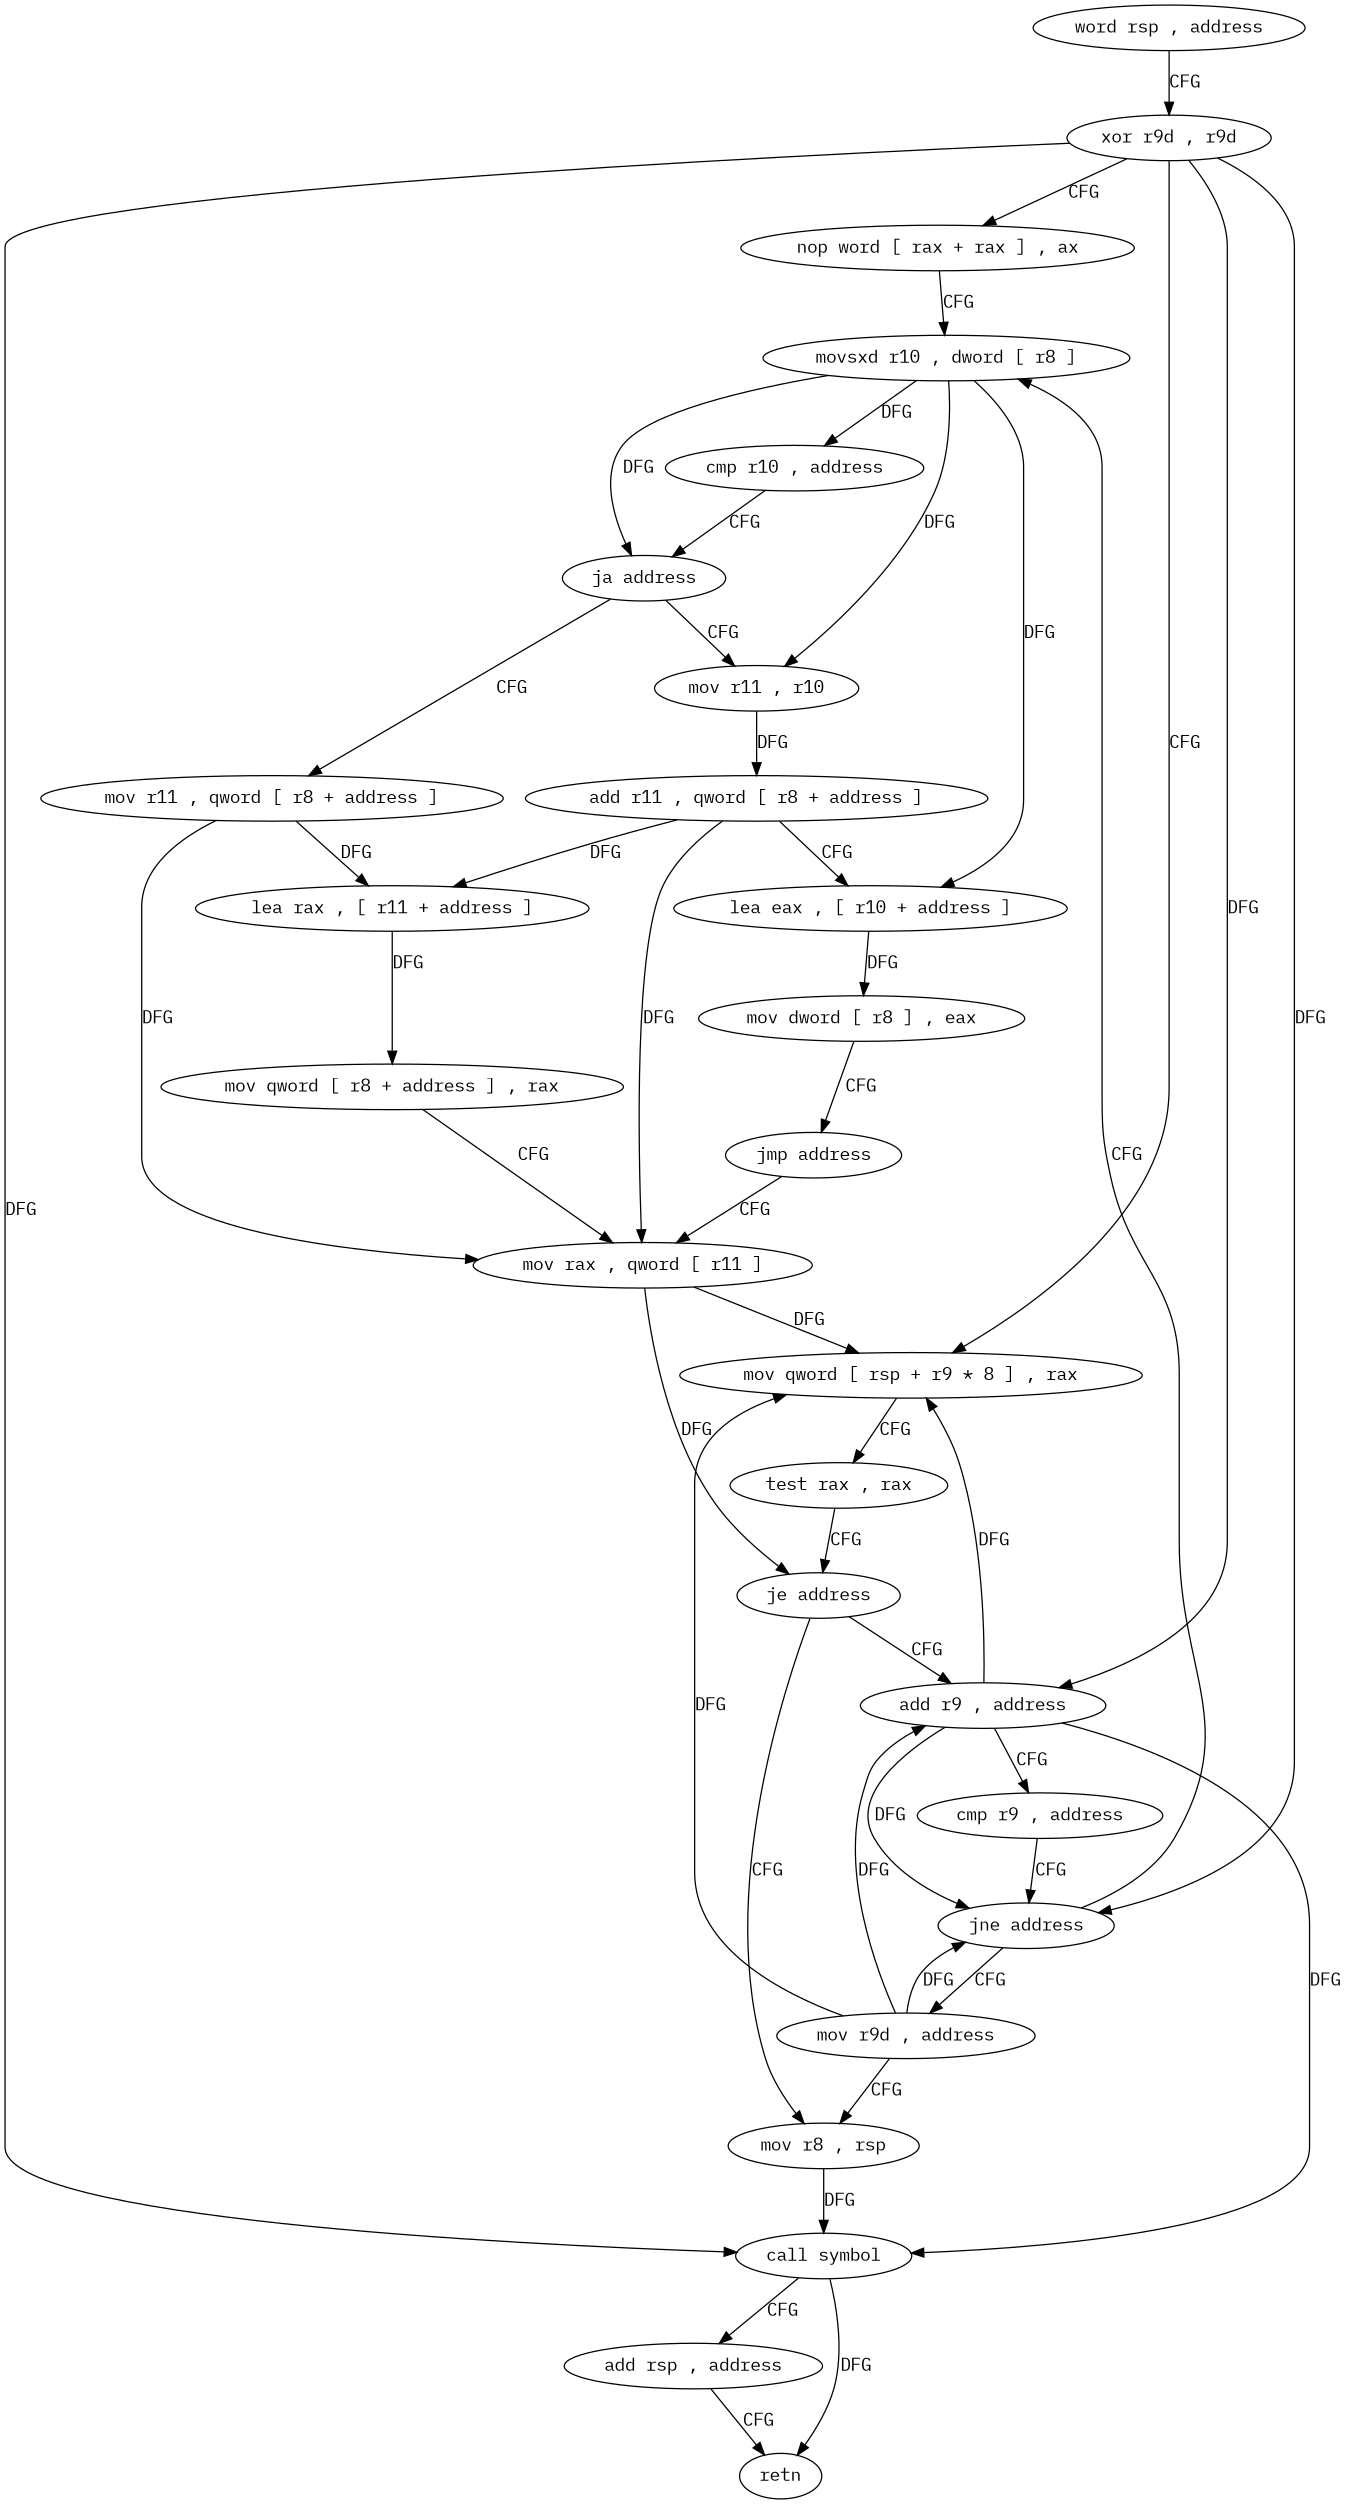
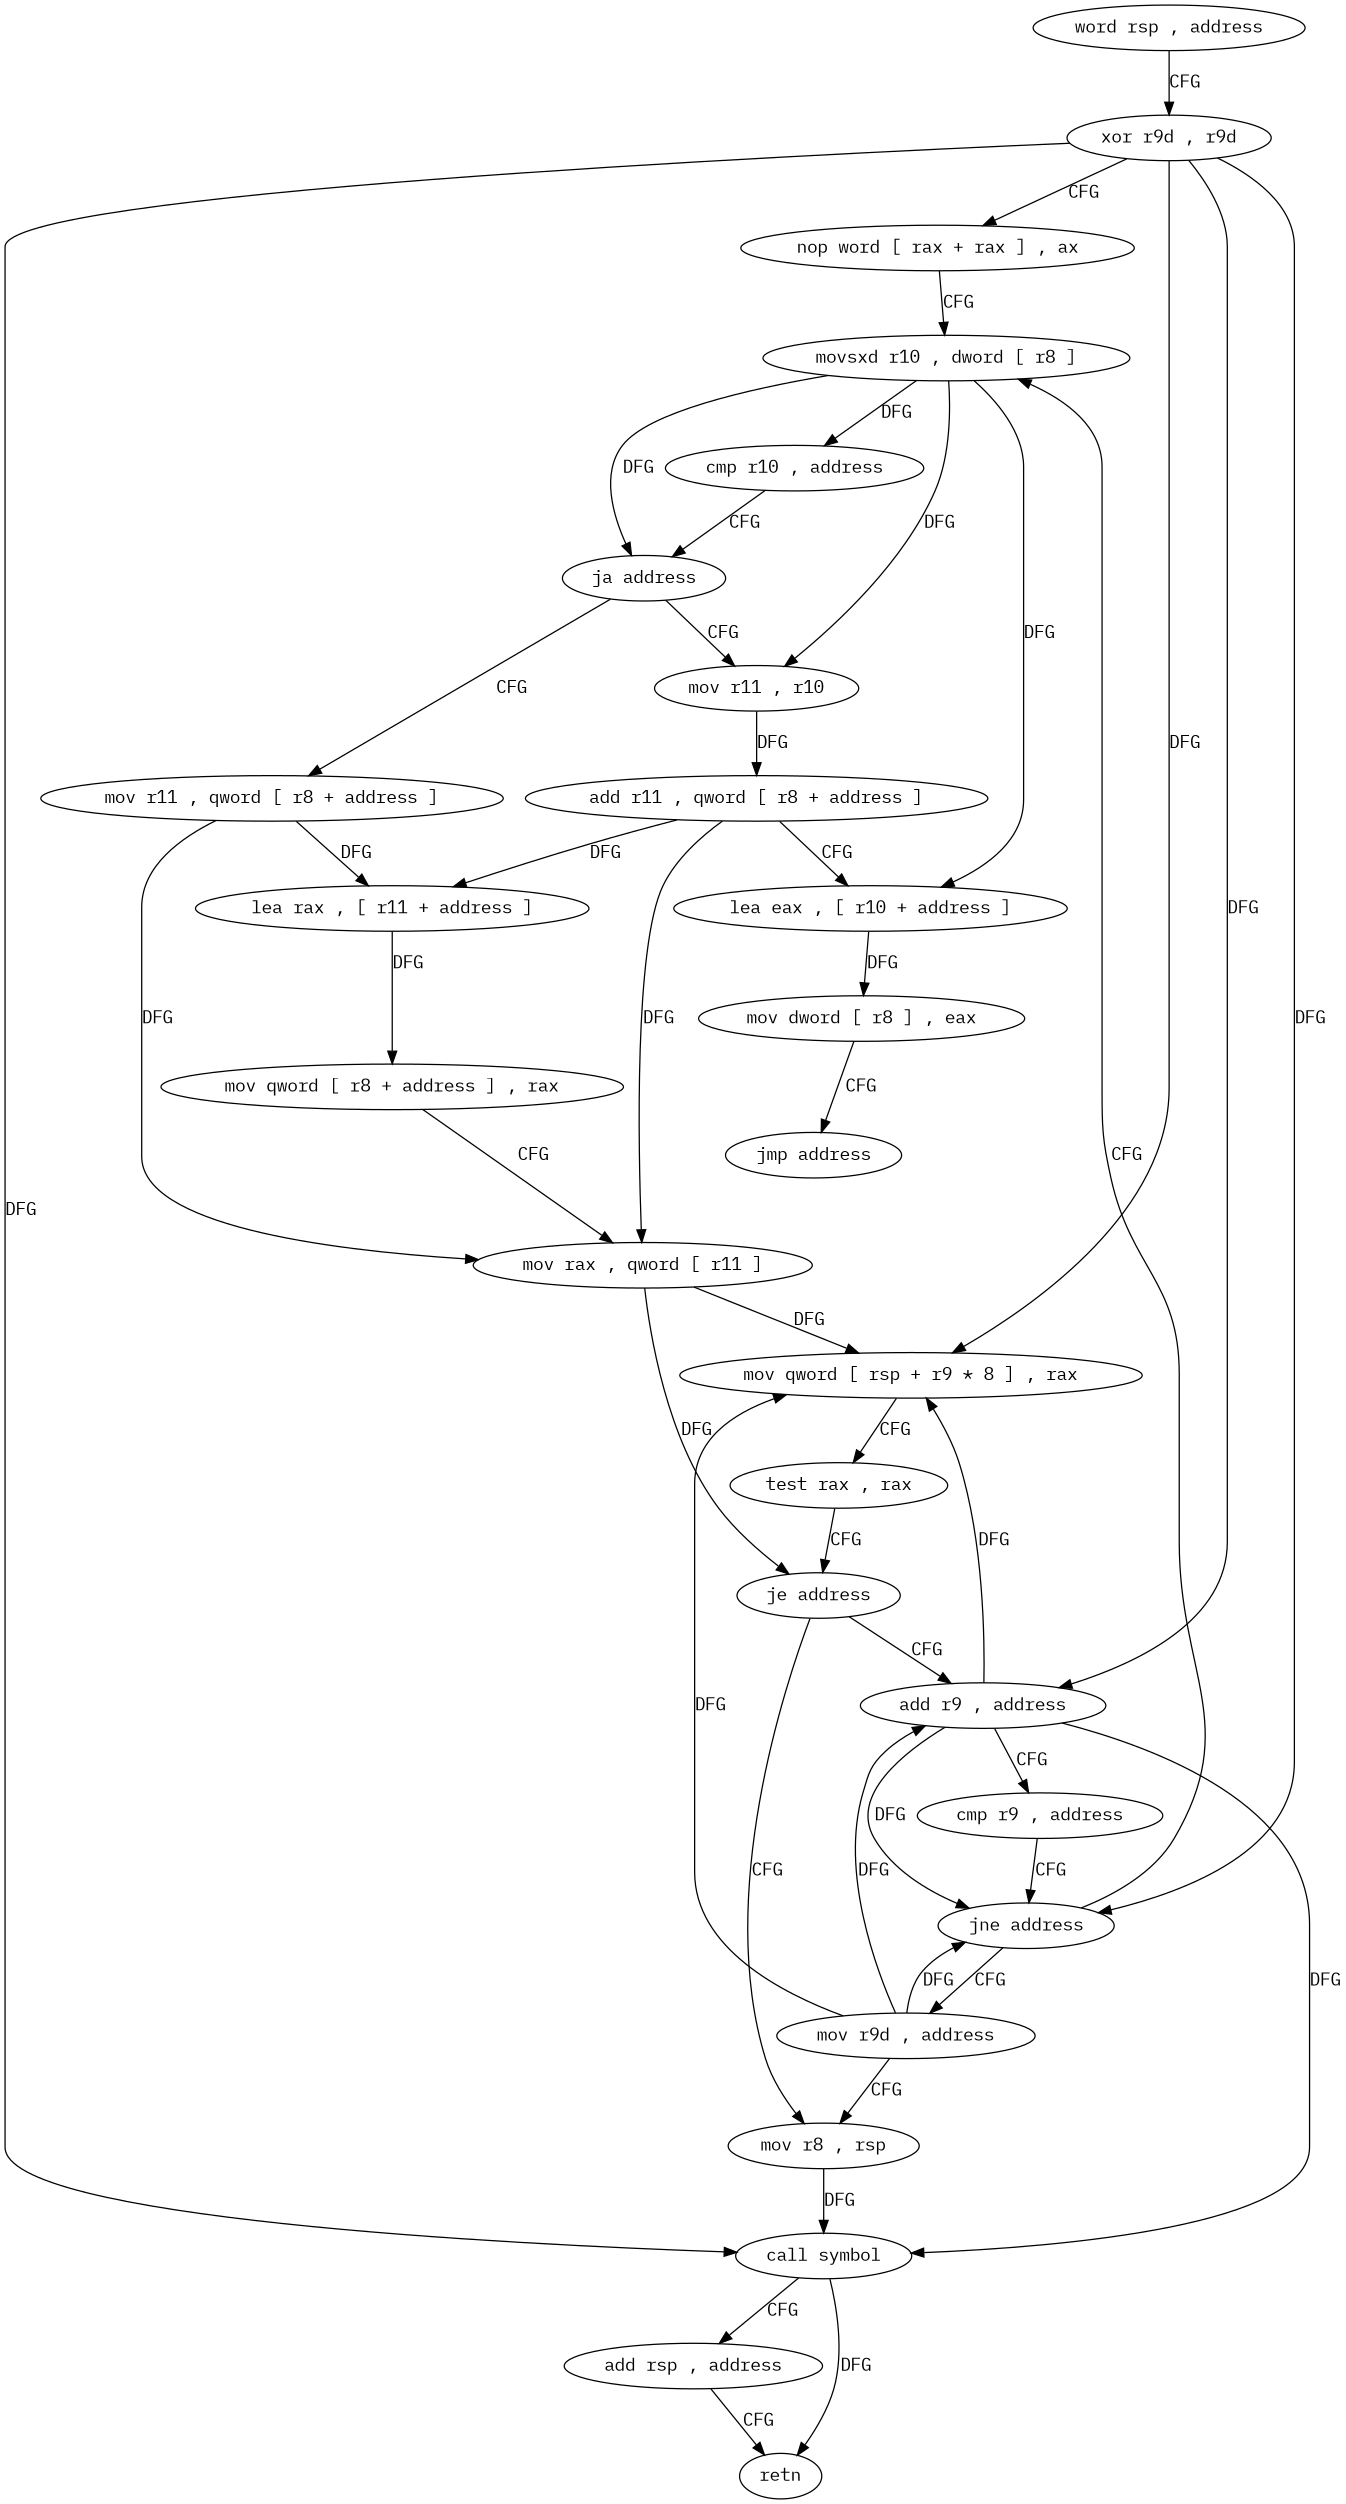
edge "xor r9d , r9d" -> "mov qword [ rsp + r9 * 8 ] , rax": label "CFG" -> "DFG"
edge "jmp address" -> "mov rax , qword [ r11 ]": removed, label "CFG"
